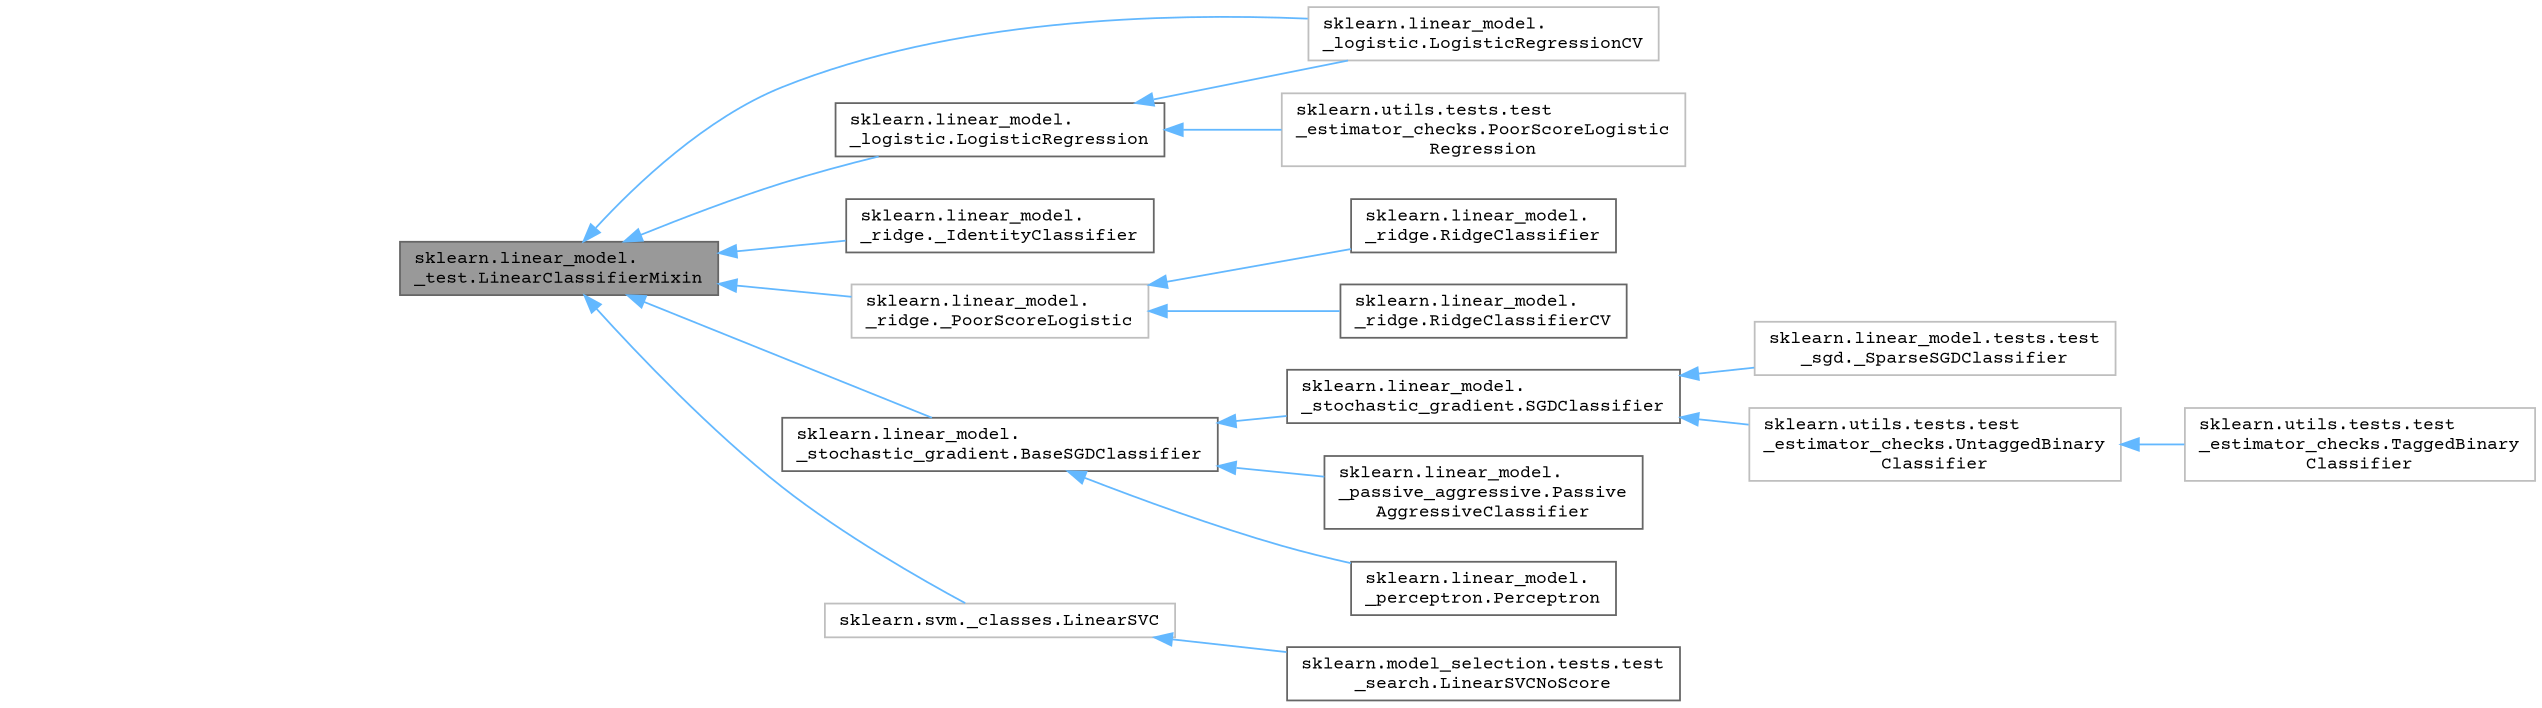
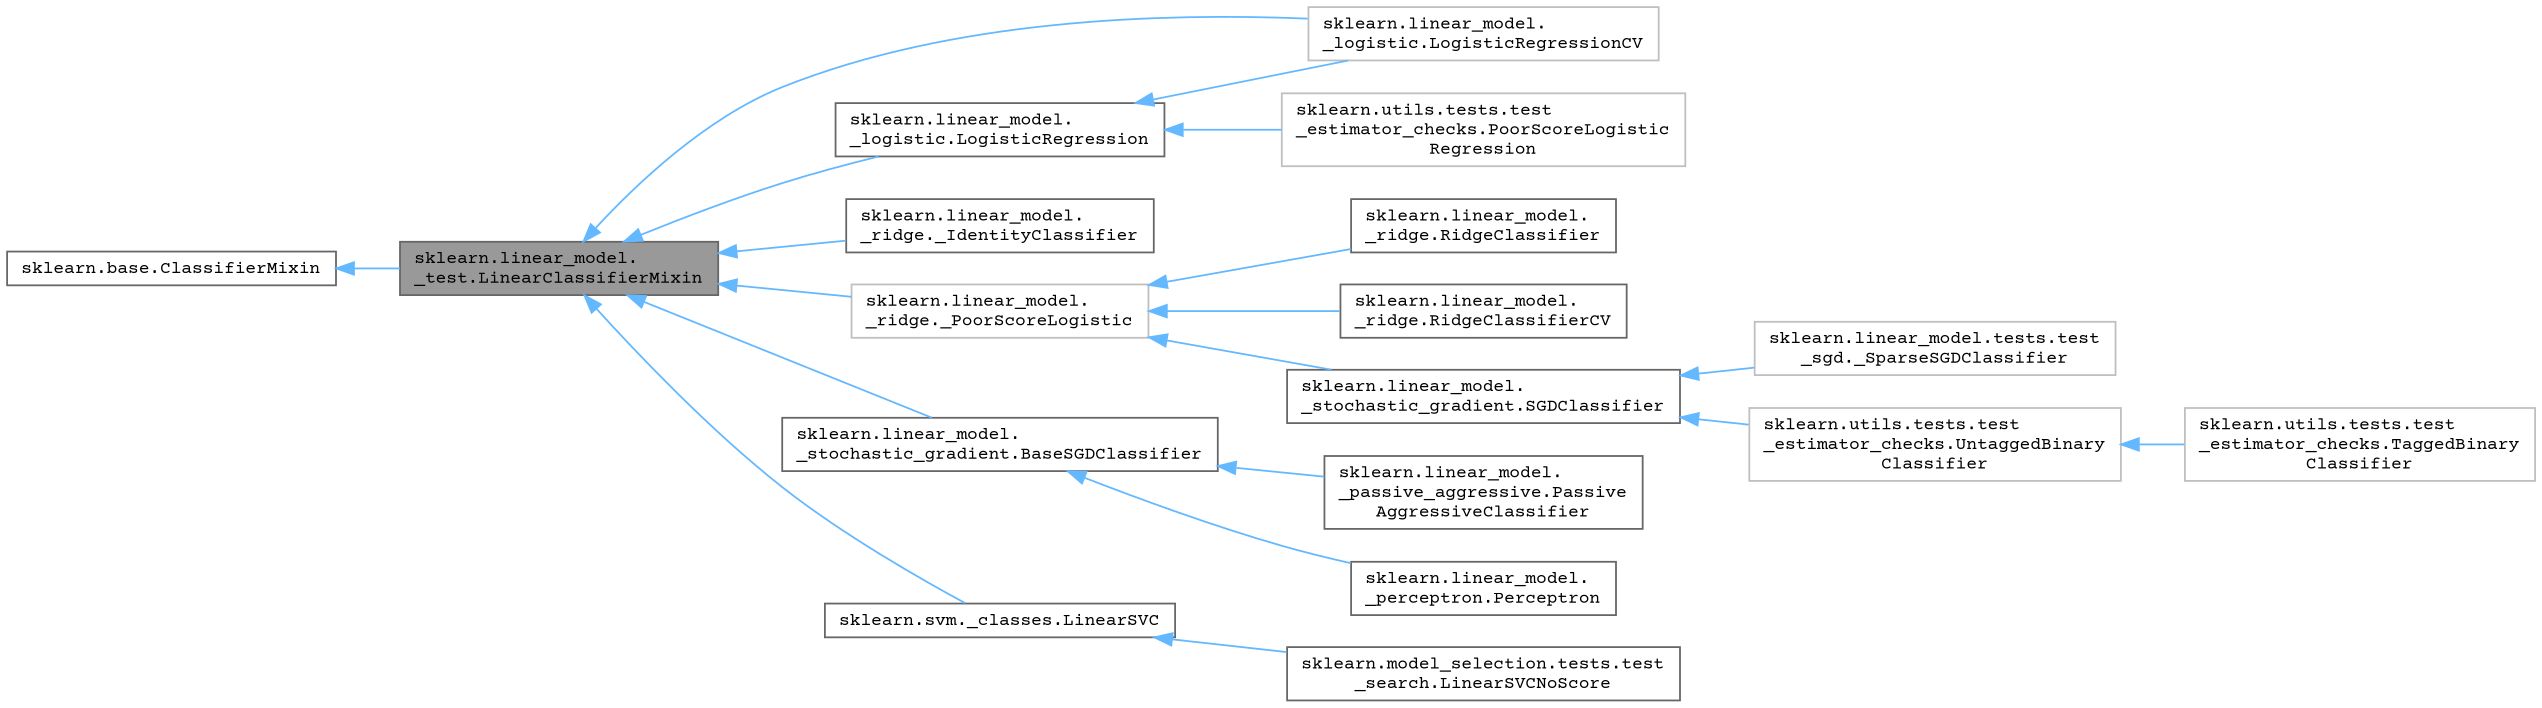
node "sklearn.base.ClassifierMixin": added
edge "sklearn.linear_model. _stochastic_gradient.SGDClassifier" -> "sklearn.linear_model. _stochastic_gradient.BaseSGDClassifier": now "sklearn.linear_model. _stochastic_gradient.SGDClassifier" -> "sklearn.linear_model. _ridge._PoorScoreLogistic"
node "sklearn.svm._classes.LinearSVC": color grey75 -> gray40
